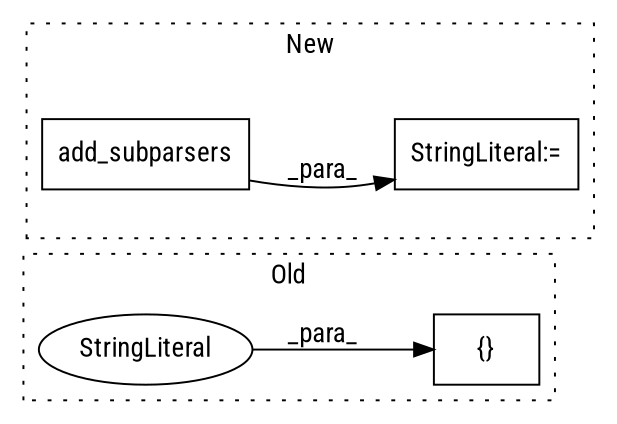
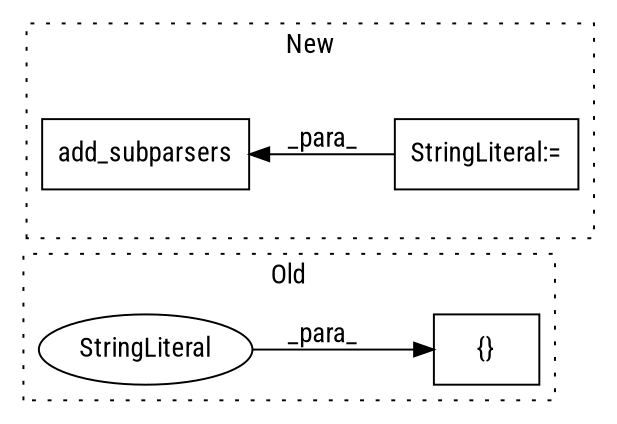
edge "add_subparsers" -> "StringLiteral:=": reversed
